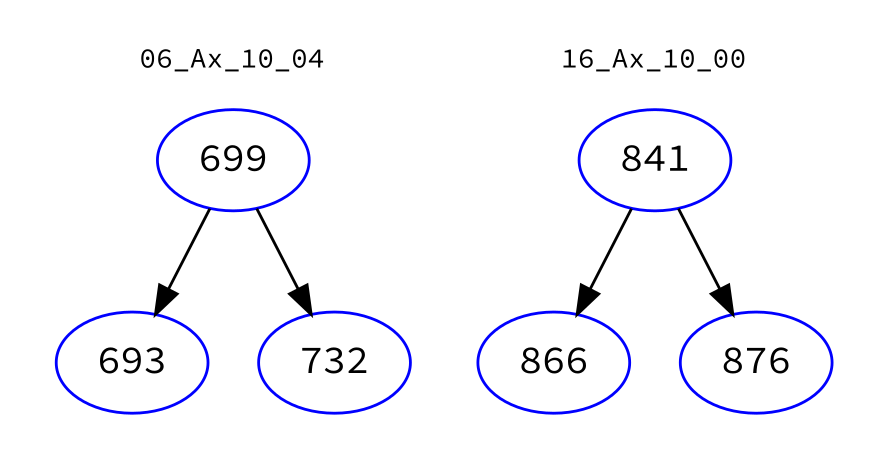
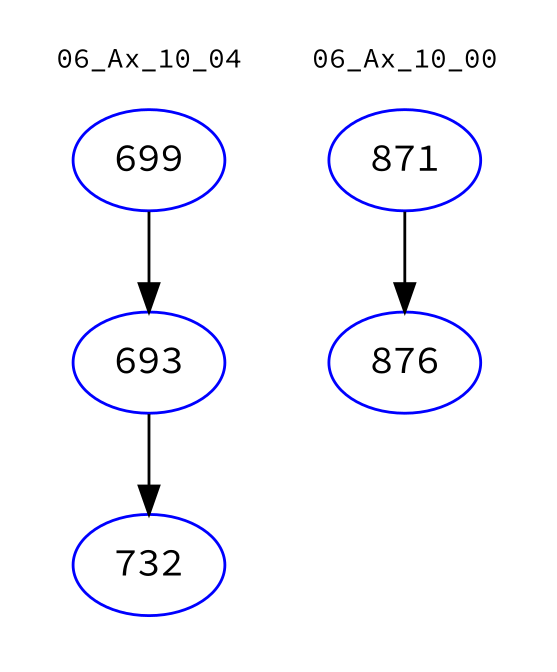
cluster "16_Ax_10_00": label "16_Ax_10_00" -> "06_Ax_10_00"
node "841": label "841" -> "871"
edge "699" -> "732": now "693" -> "732"
node "866": removed
